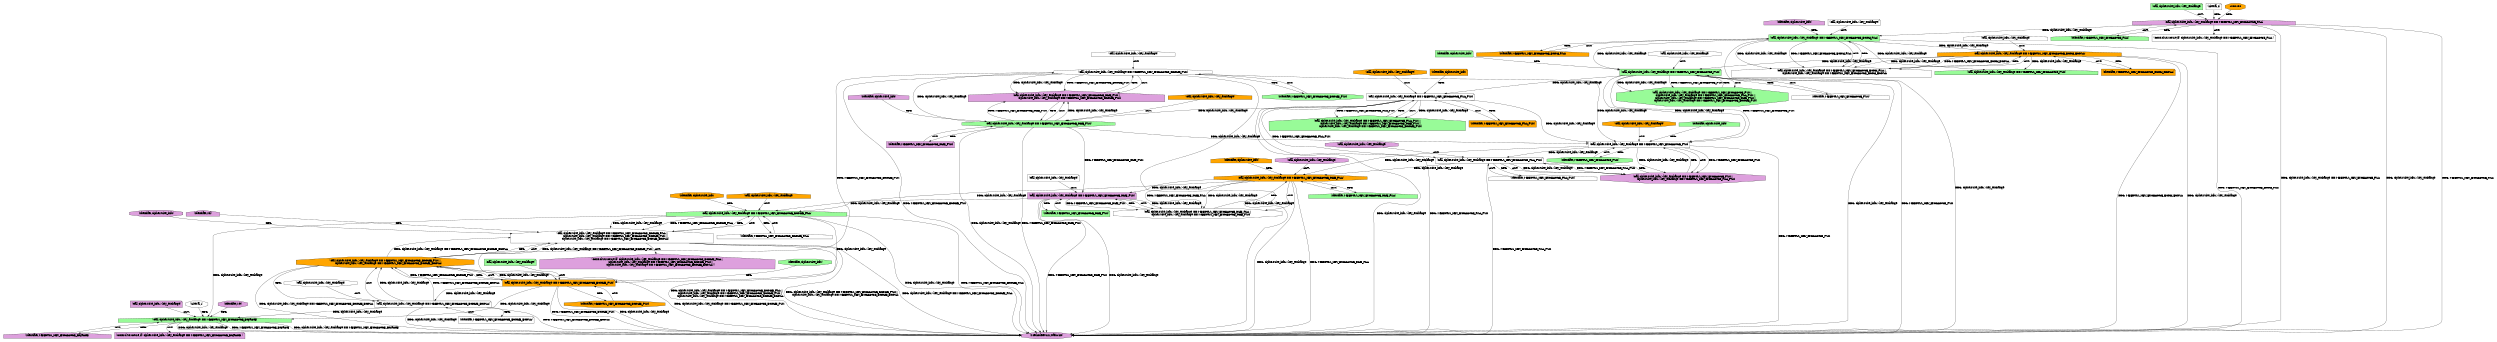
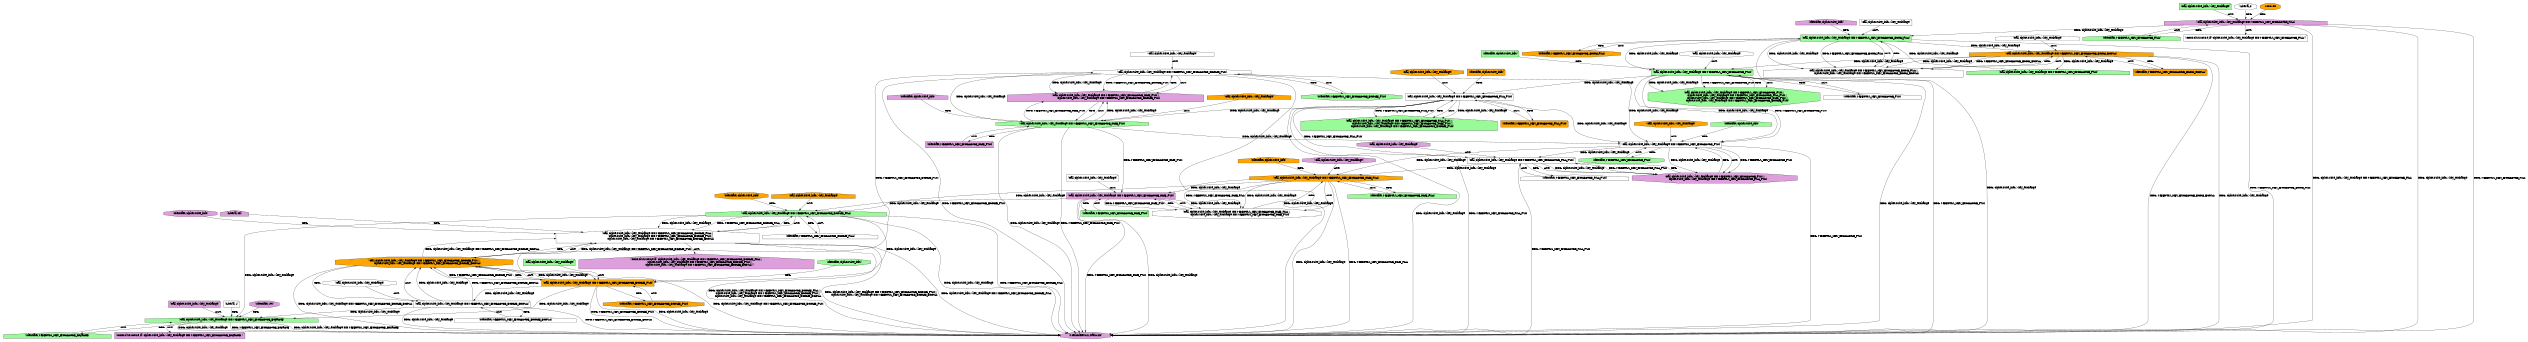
node "(Literal,2)": shape note -> octagon
node "(Identifier,MBEDTLS_KEY_EXCHANGE_ECDH_RSA)": shape house -> octagon
node "(Identifier,ssl)": label "(Identifier,ssl)" -> "(Literal,ssl)"
node "(Literal,1)": shape octagon -> note
node "(Identifier,MBEDTLS_KEY_EXCHANGE_ECDHE_ECDSA)": shape note -> house
node "(Identifier,MBEDTLS_KEY_EXCHANGE_ECJPAKE)": fillcolor plum -> palegreen
